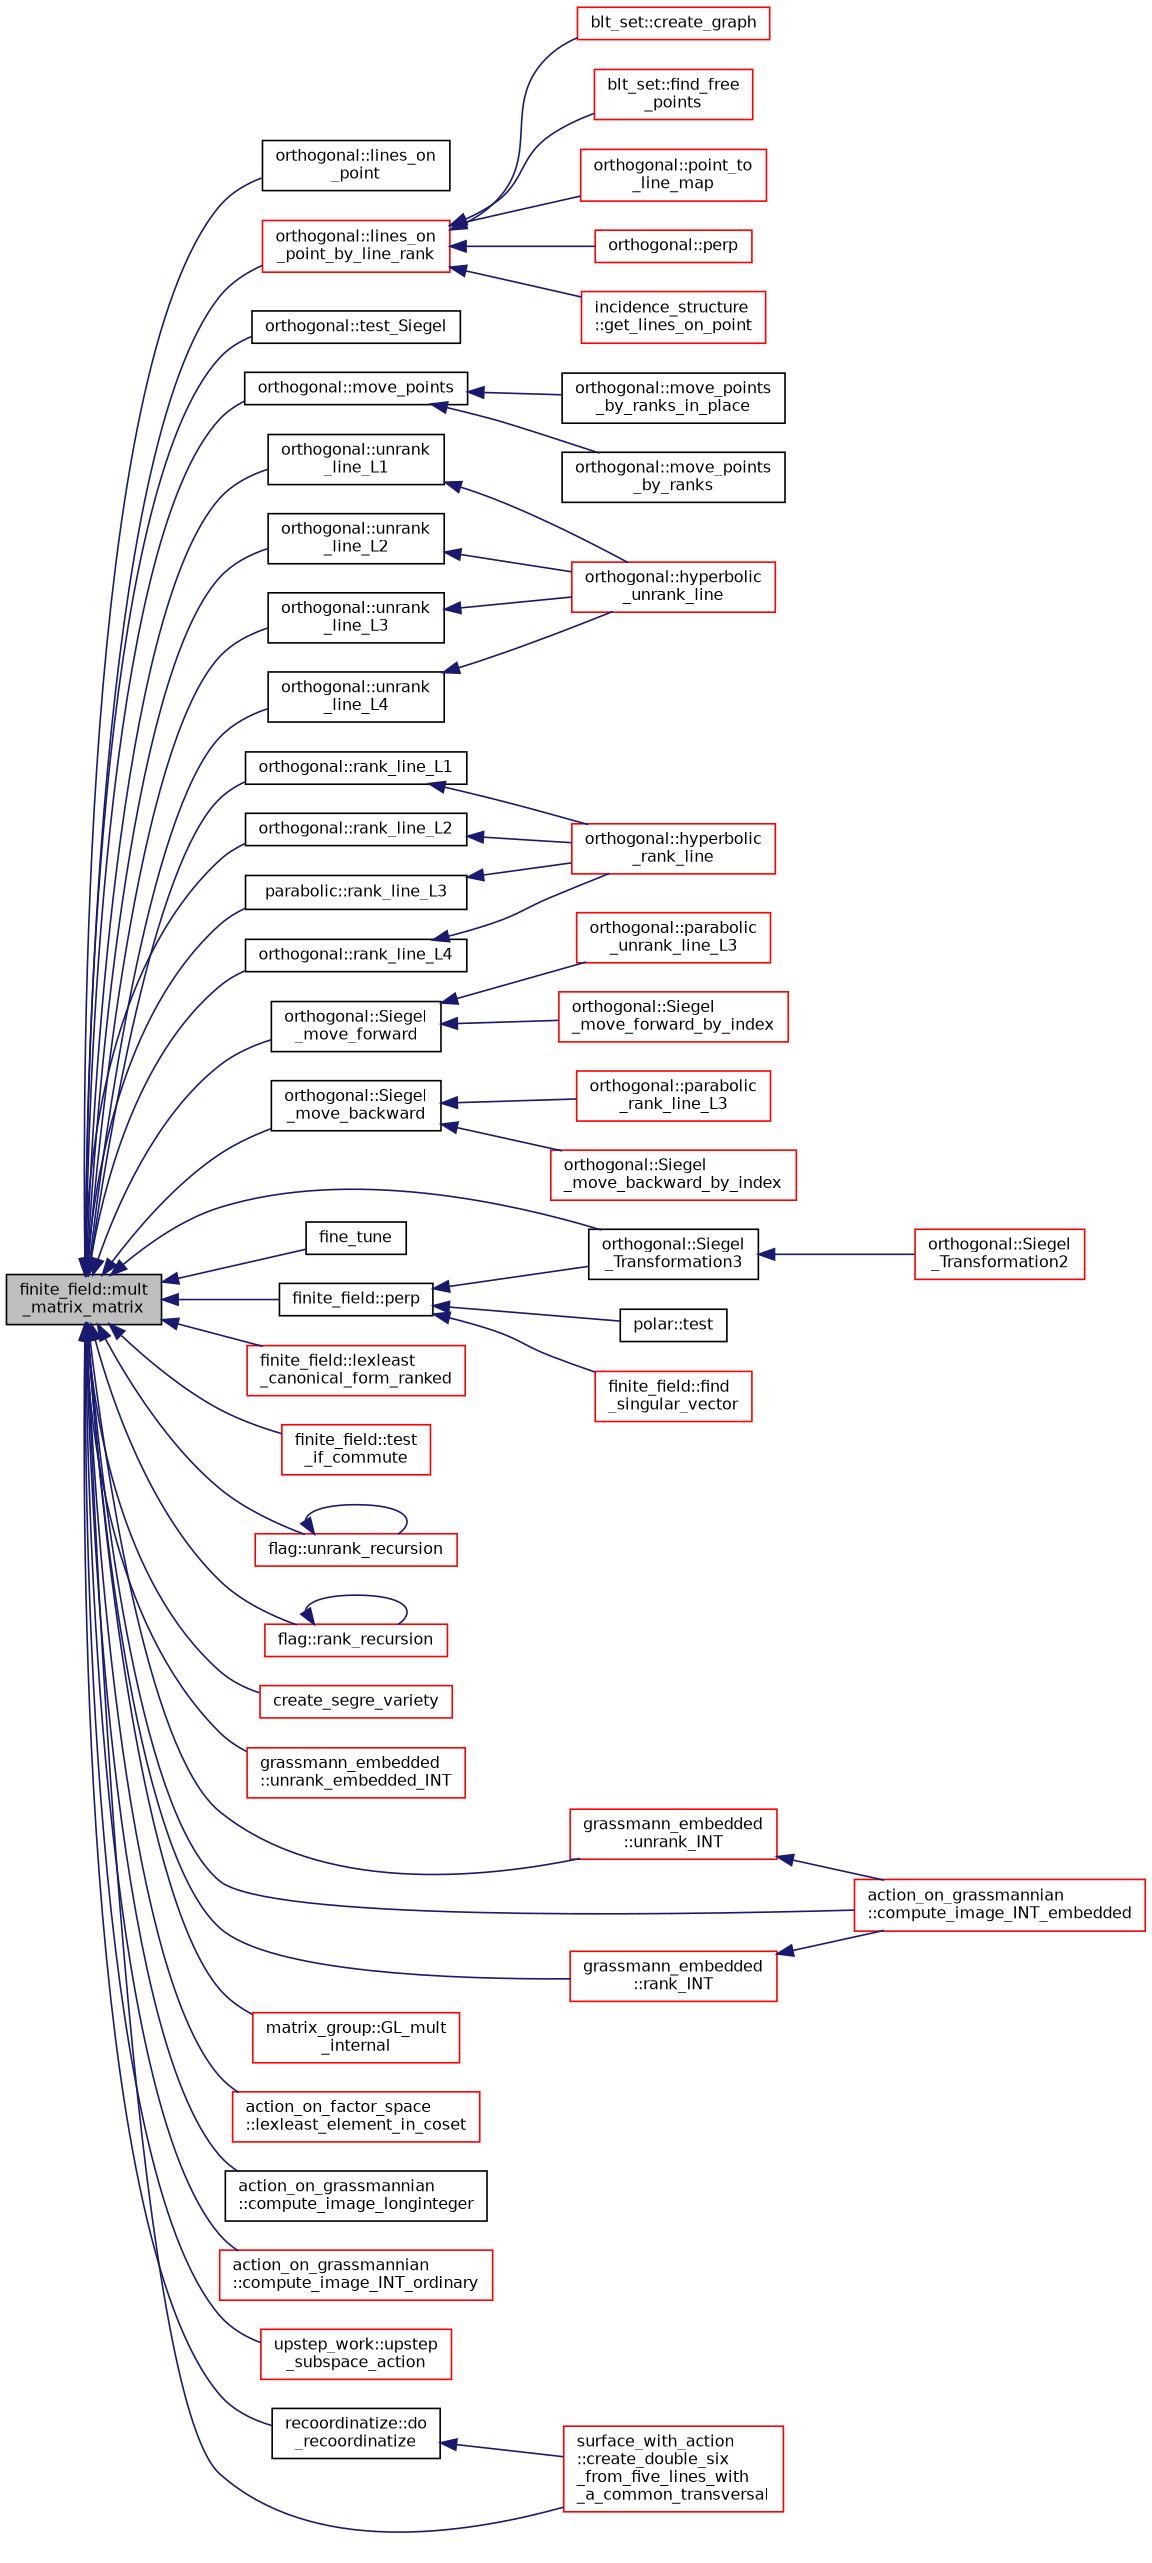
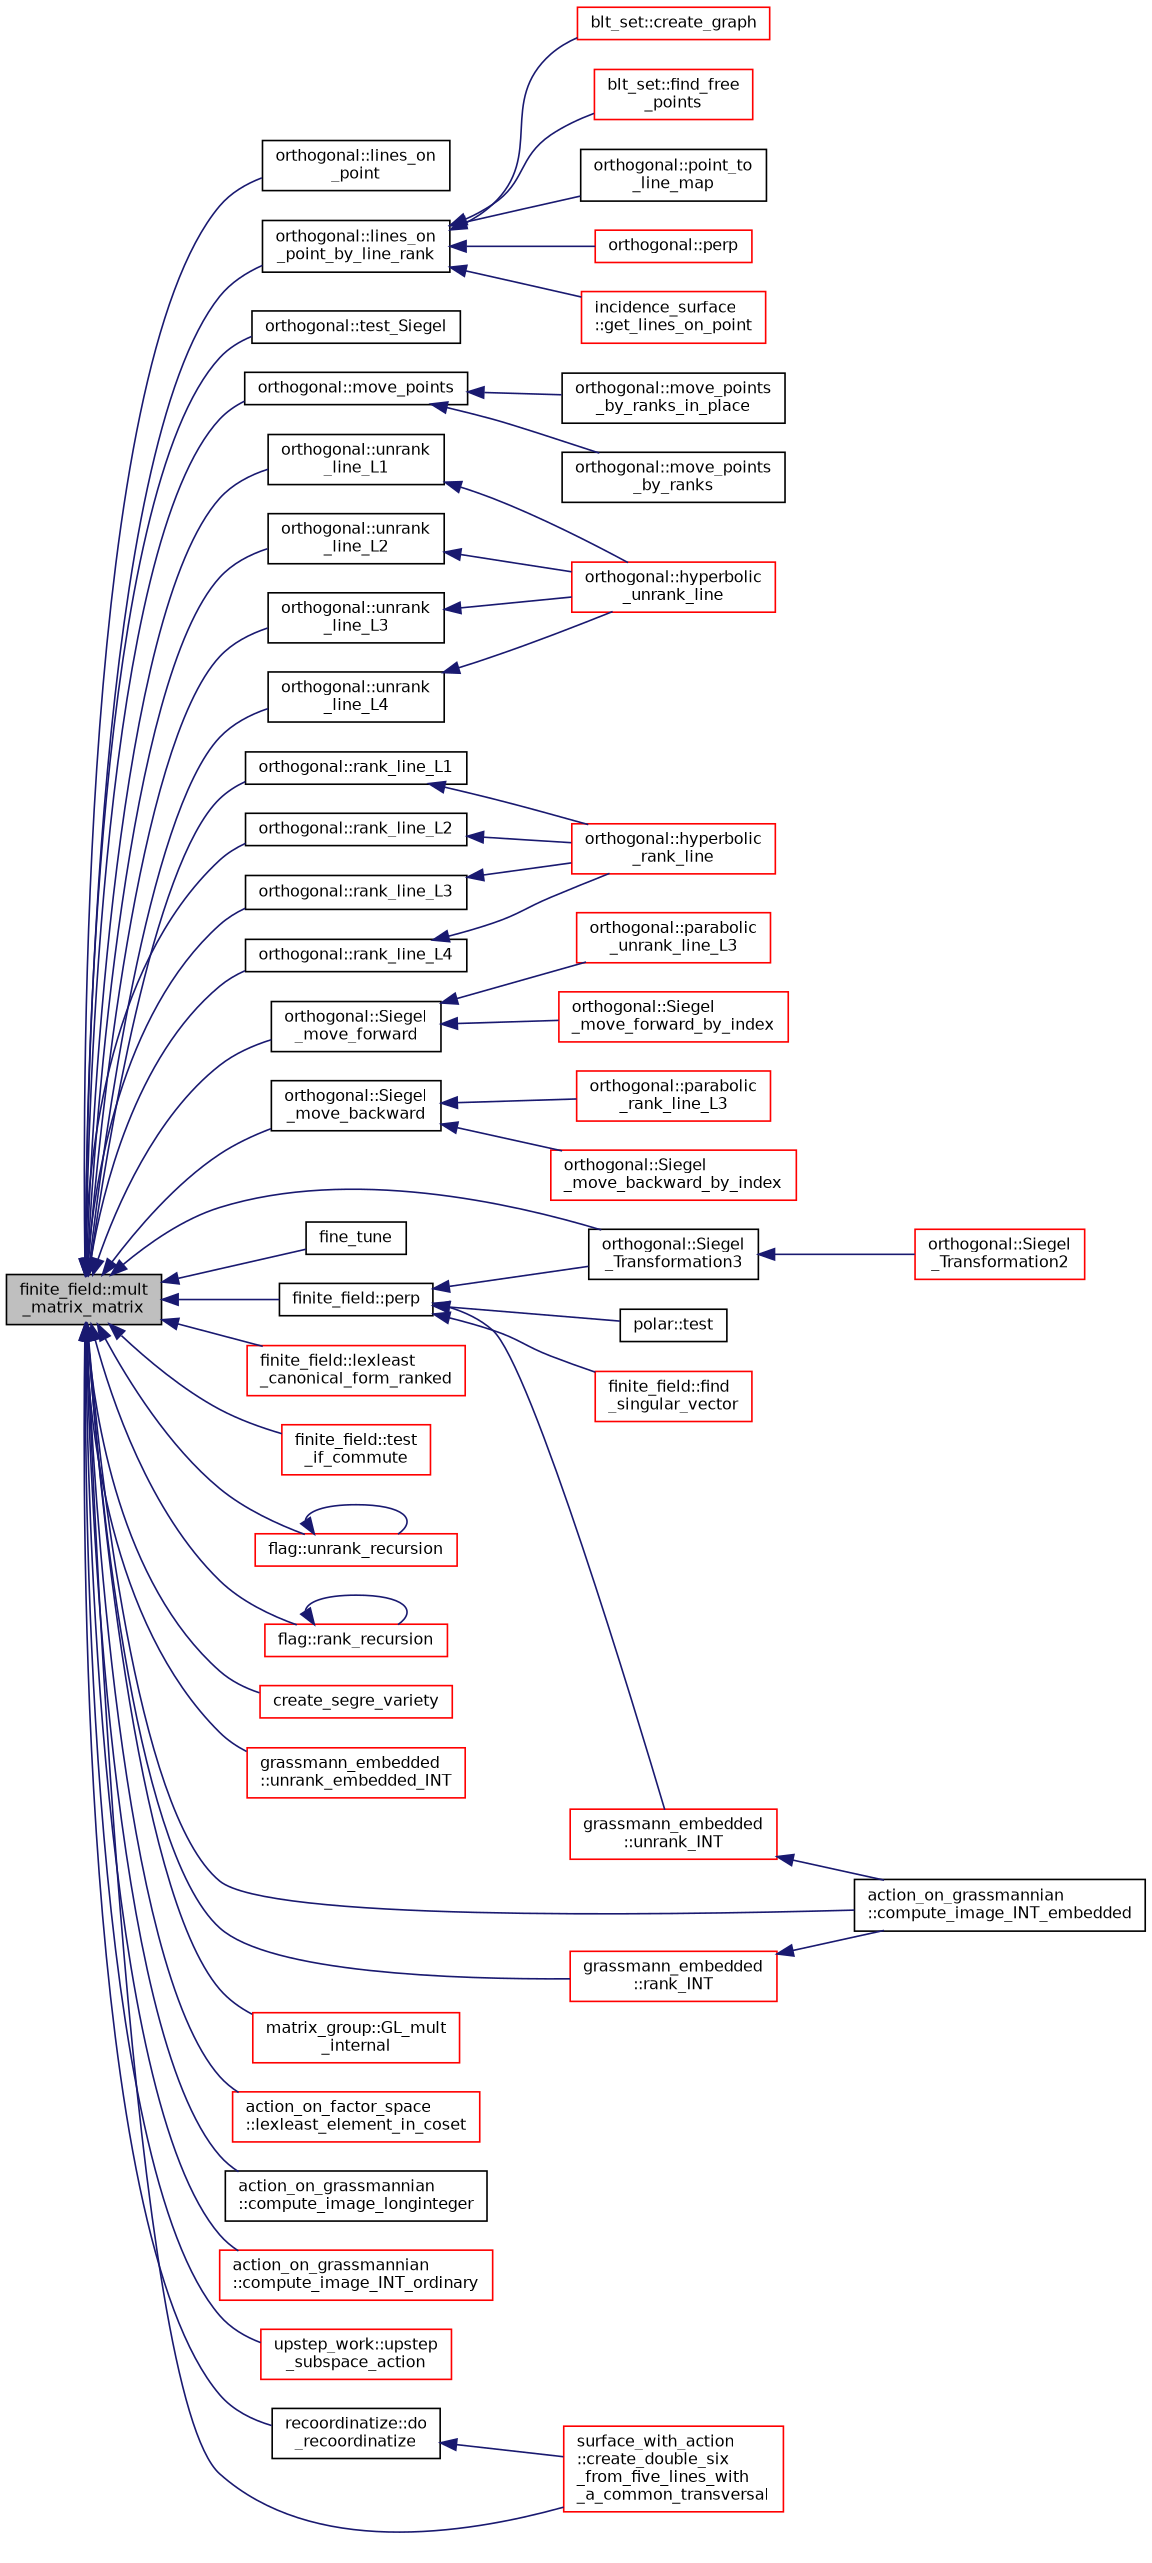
node "orthogonal::point_to _line_map": color red -> black
node "orthogonal::lines_on _point_by_line_rank": color red -> black
node "incidence_structure ::get_lines_on_point": label "incidence_structure ::get_lines_on_point" -> "incidence_surface ::get_lines_on_point"
node "parabolic::rank_line_L3": label "parabolic::rank_line_L3" -> "orthogonal::rank_line_L3"
edge "grassmann_embedded ::unrank_INT" -> "finite_field::mult _matrix_matrix": now "grassmann_embedded ::unrank_INT" -> "finite_field::perp"
node "action_on_grassmannian ::compute_image_INT_embedded": color red -> black
